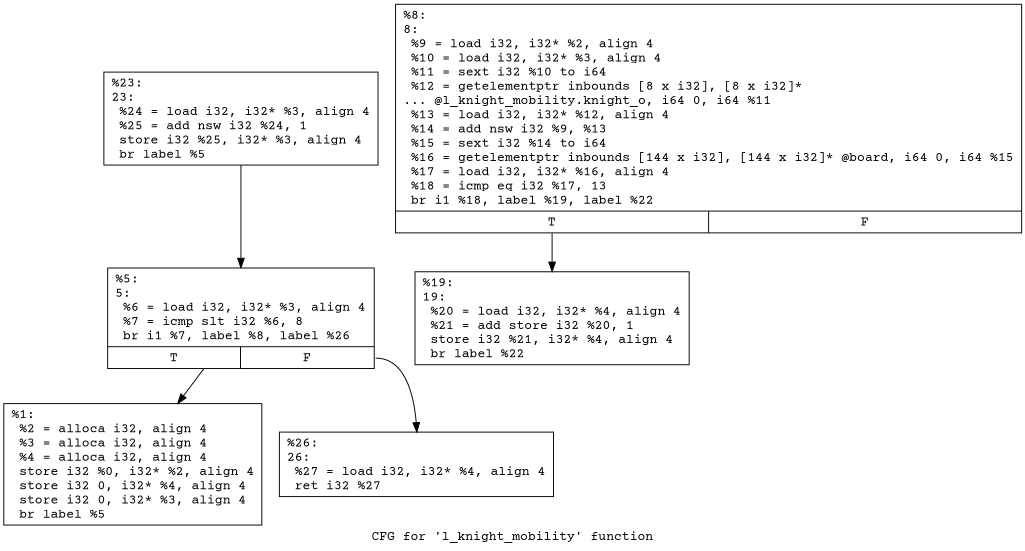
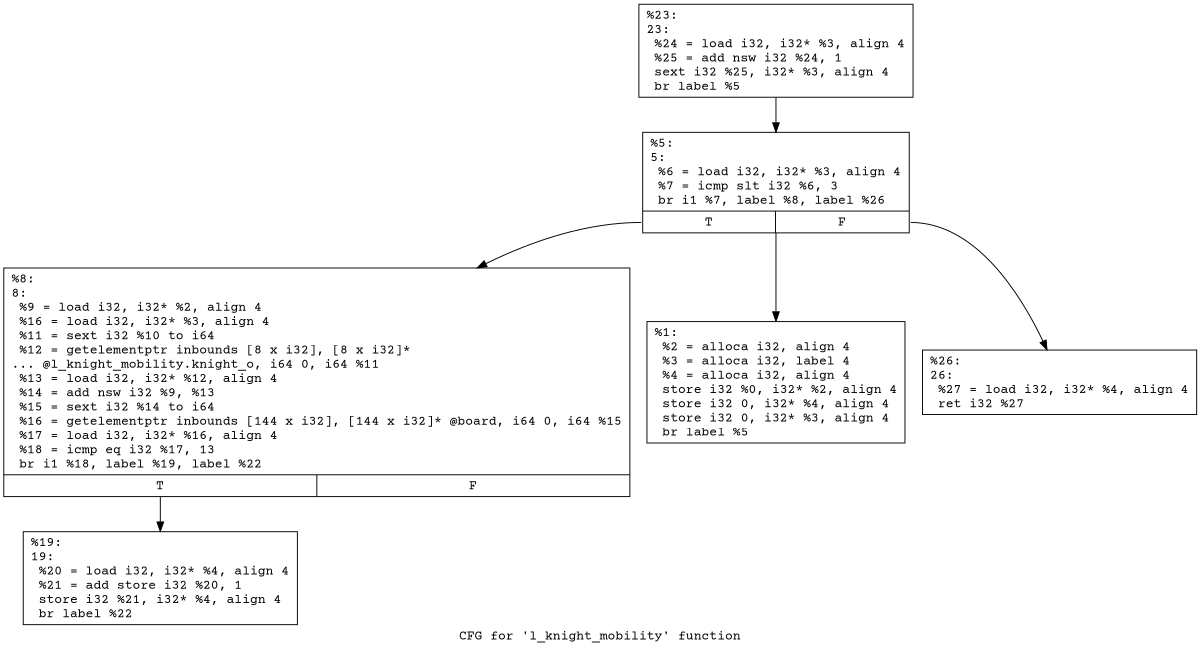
node "%8:": text "%10 = load i32, i32* %3, align 4" -> "%16 = load i32, i32* %3, align 4"
node "%23:": text "store i32 %25, i32* %3, align 4" -> "sext i32 %25, i32* %3, align 4"
edge "%5:" -> "%8:": added
node "%5:": text "%7 = icmp slt i32 %6, 8" -> "%7 = icmp slt i32 %6, 3"
node "%1:": text "%3 = alloca i32, align 4" -> "%3 = alloca i32, label 4"
